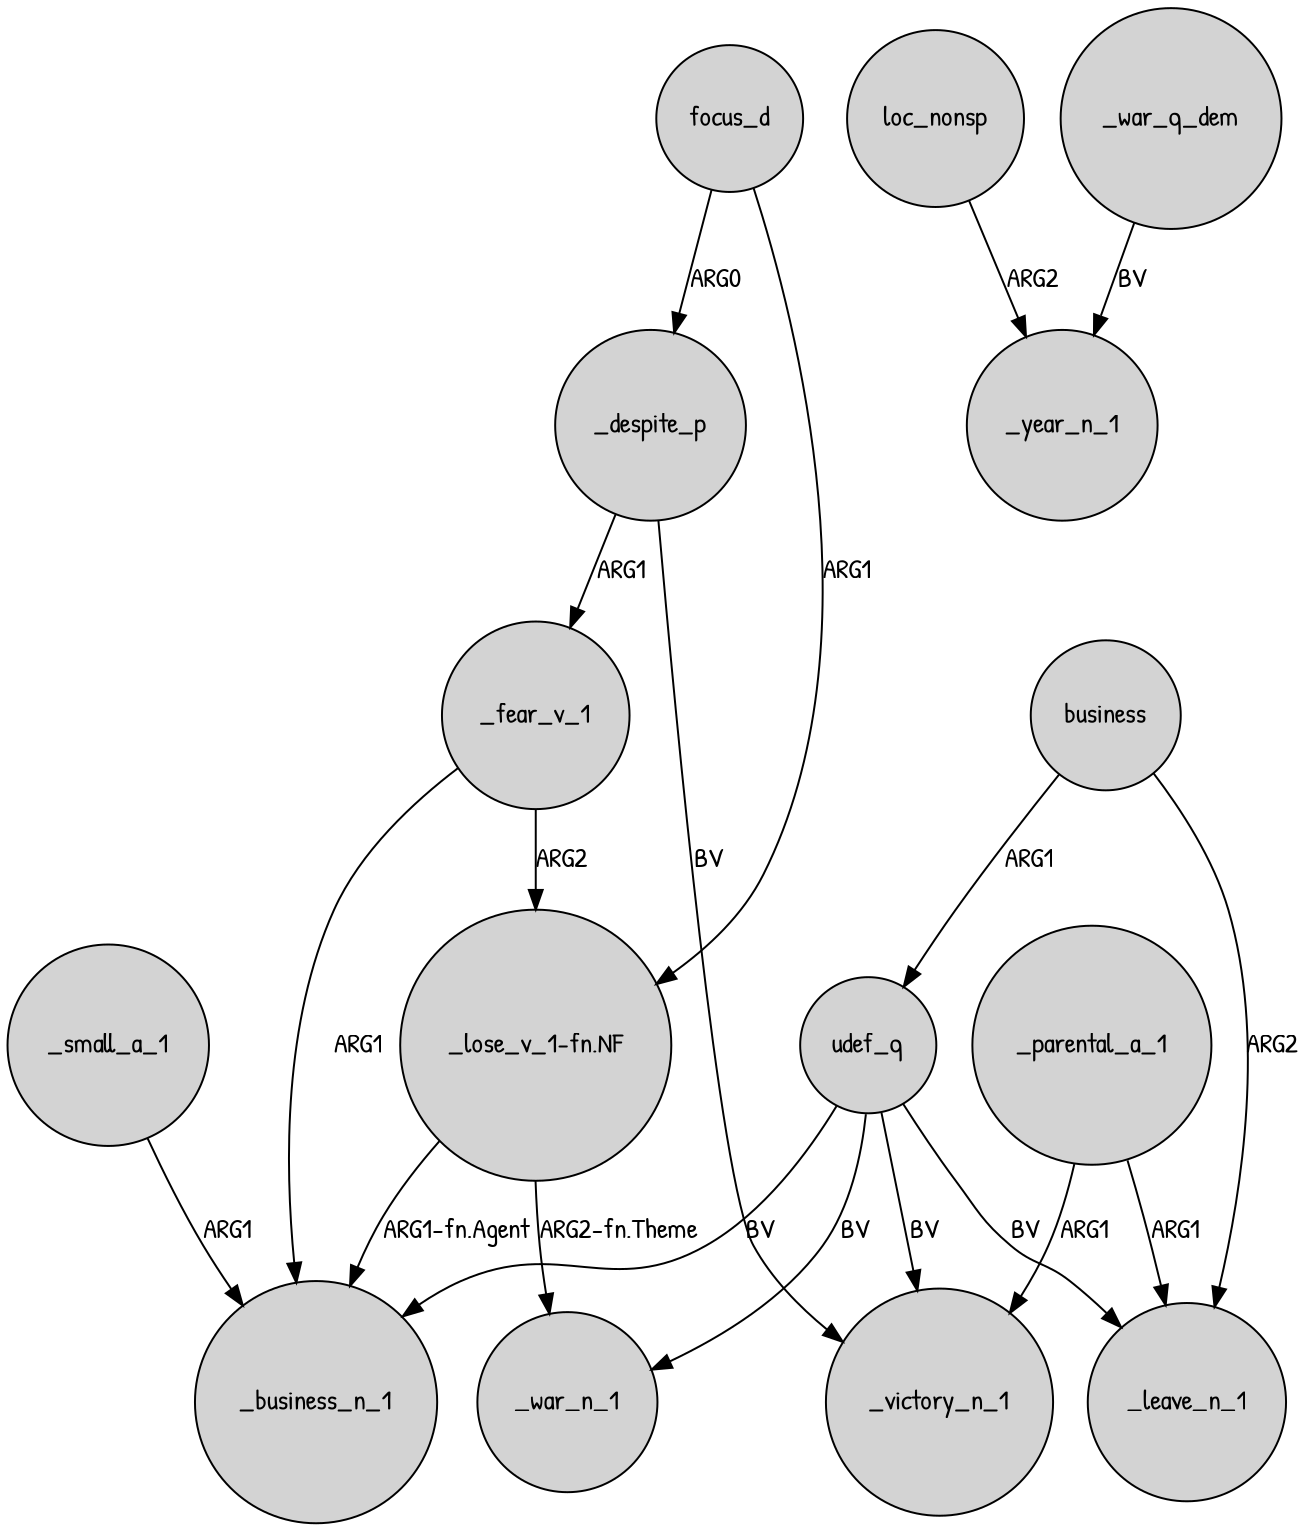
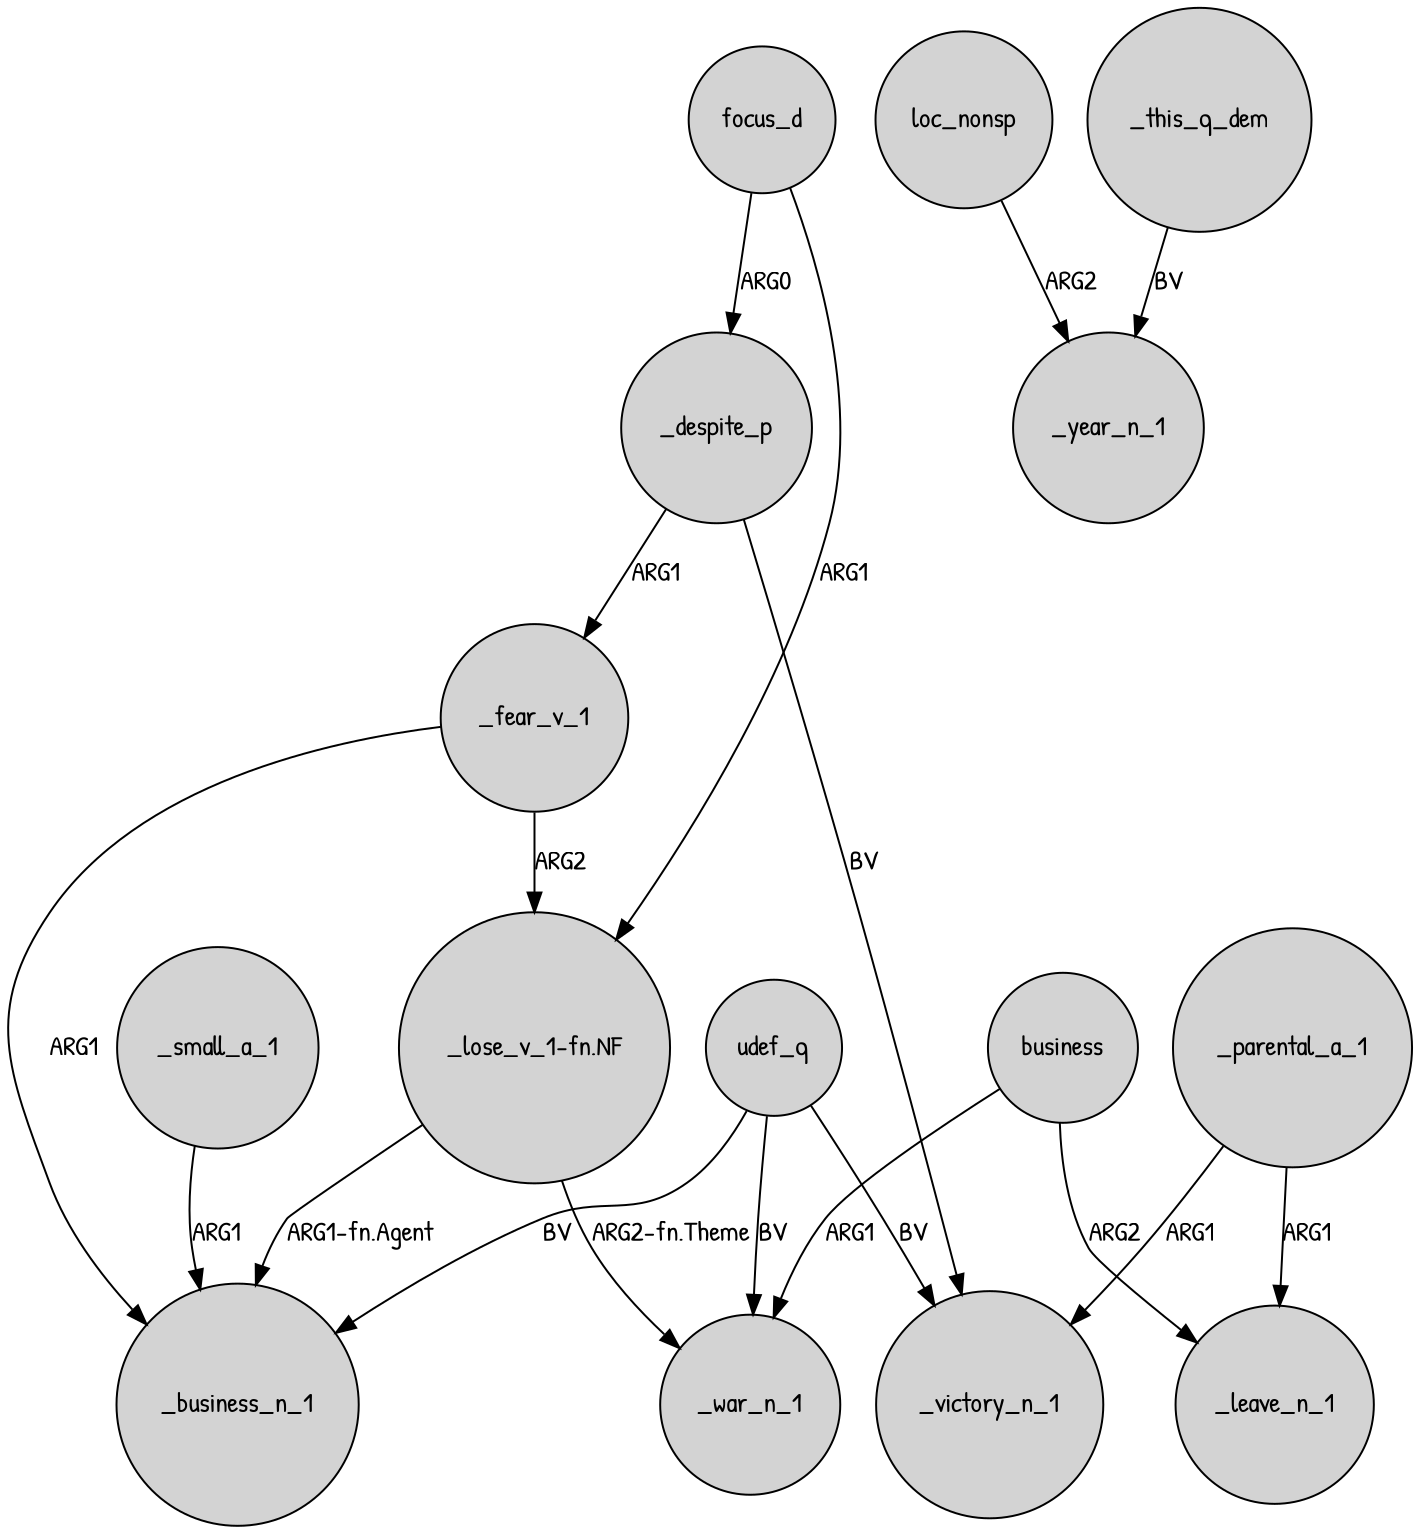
node "_war_q_dem": label "_war_q_dem" -> "_this_q_dem"
edge "business" -> "udef_q": now "business" -> "_war_n_1"
edge "udef_q" -> "_leave_n_1": removed, label "BV"
